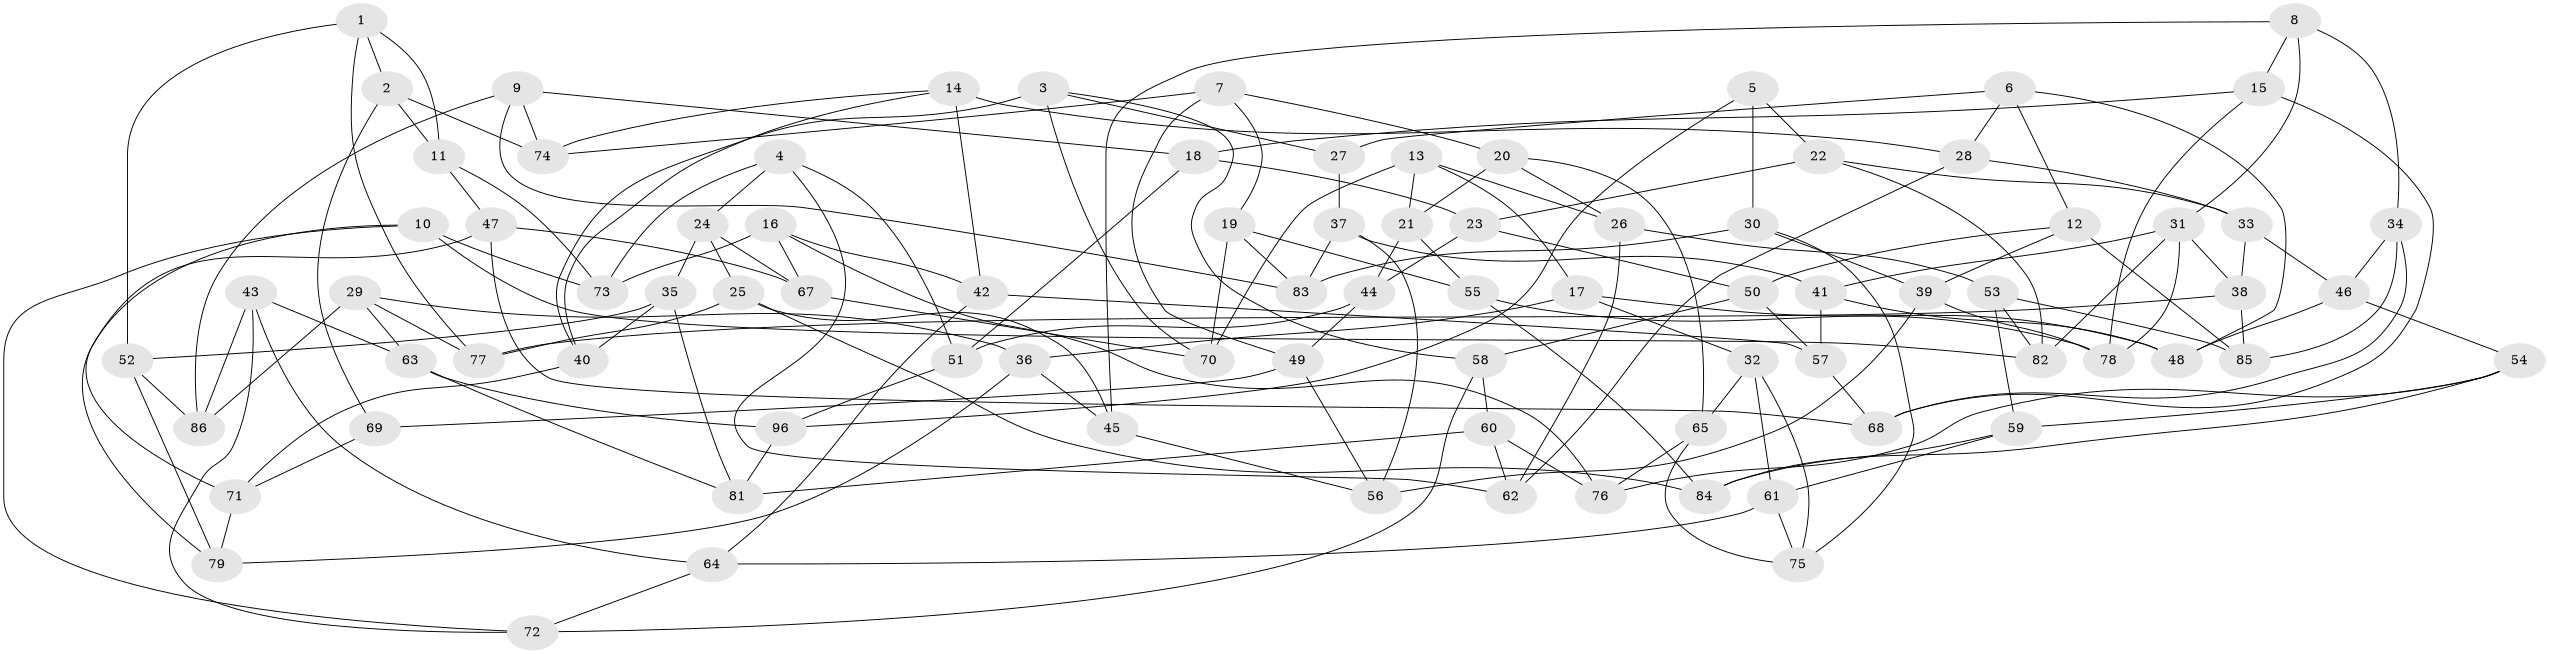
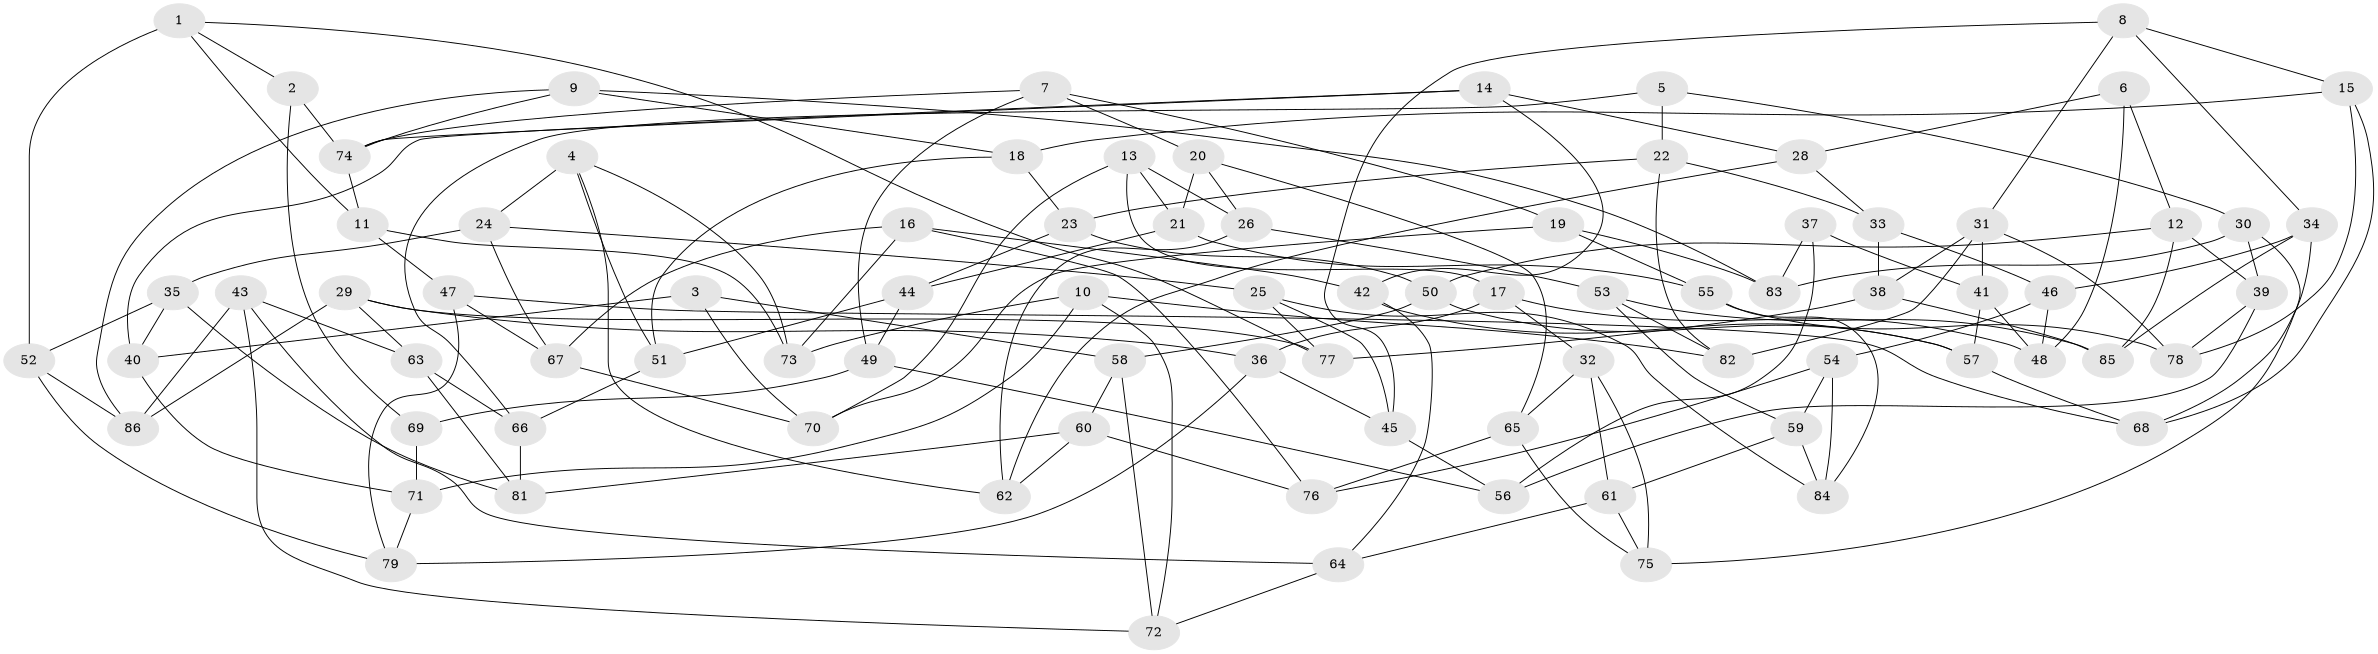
edge "2" -- "11": now "74" -- "11"
node "27": removed
node "96": label "96" -> "66"
